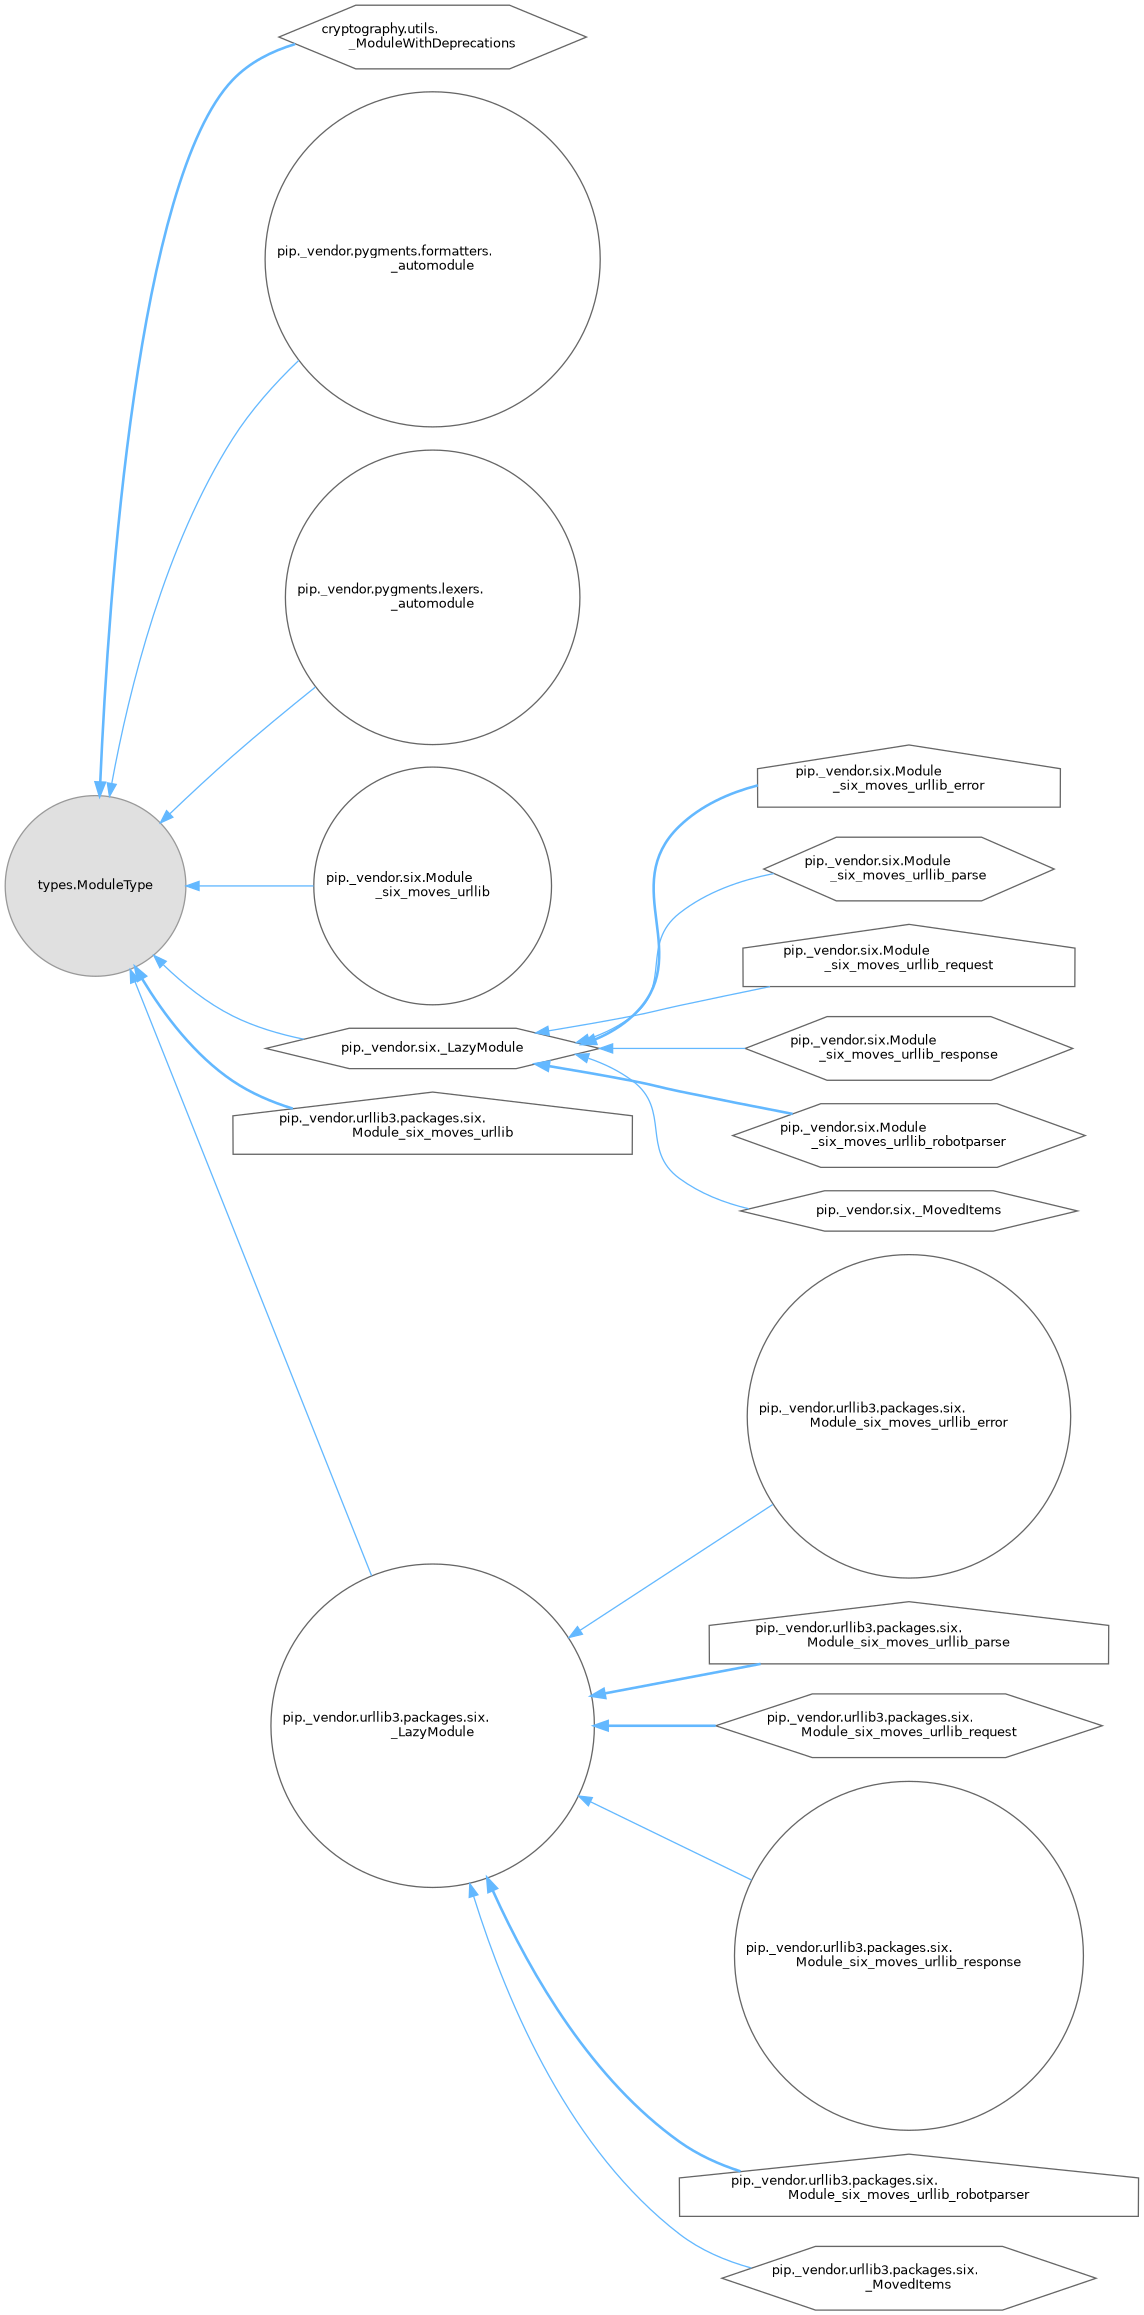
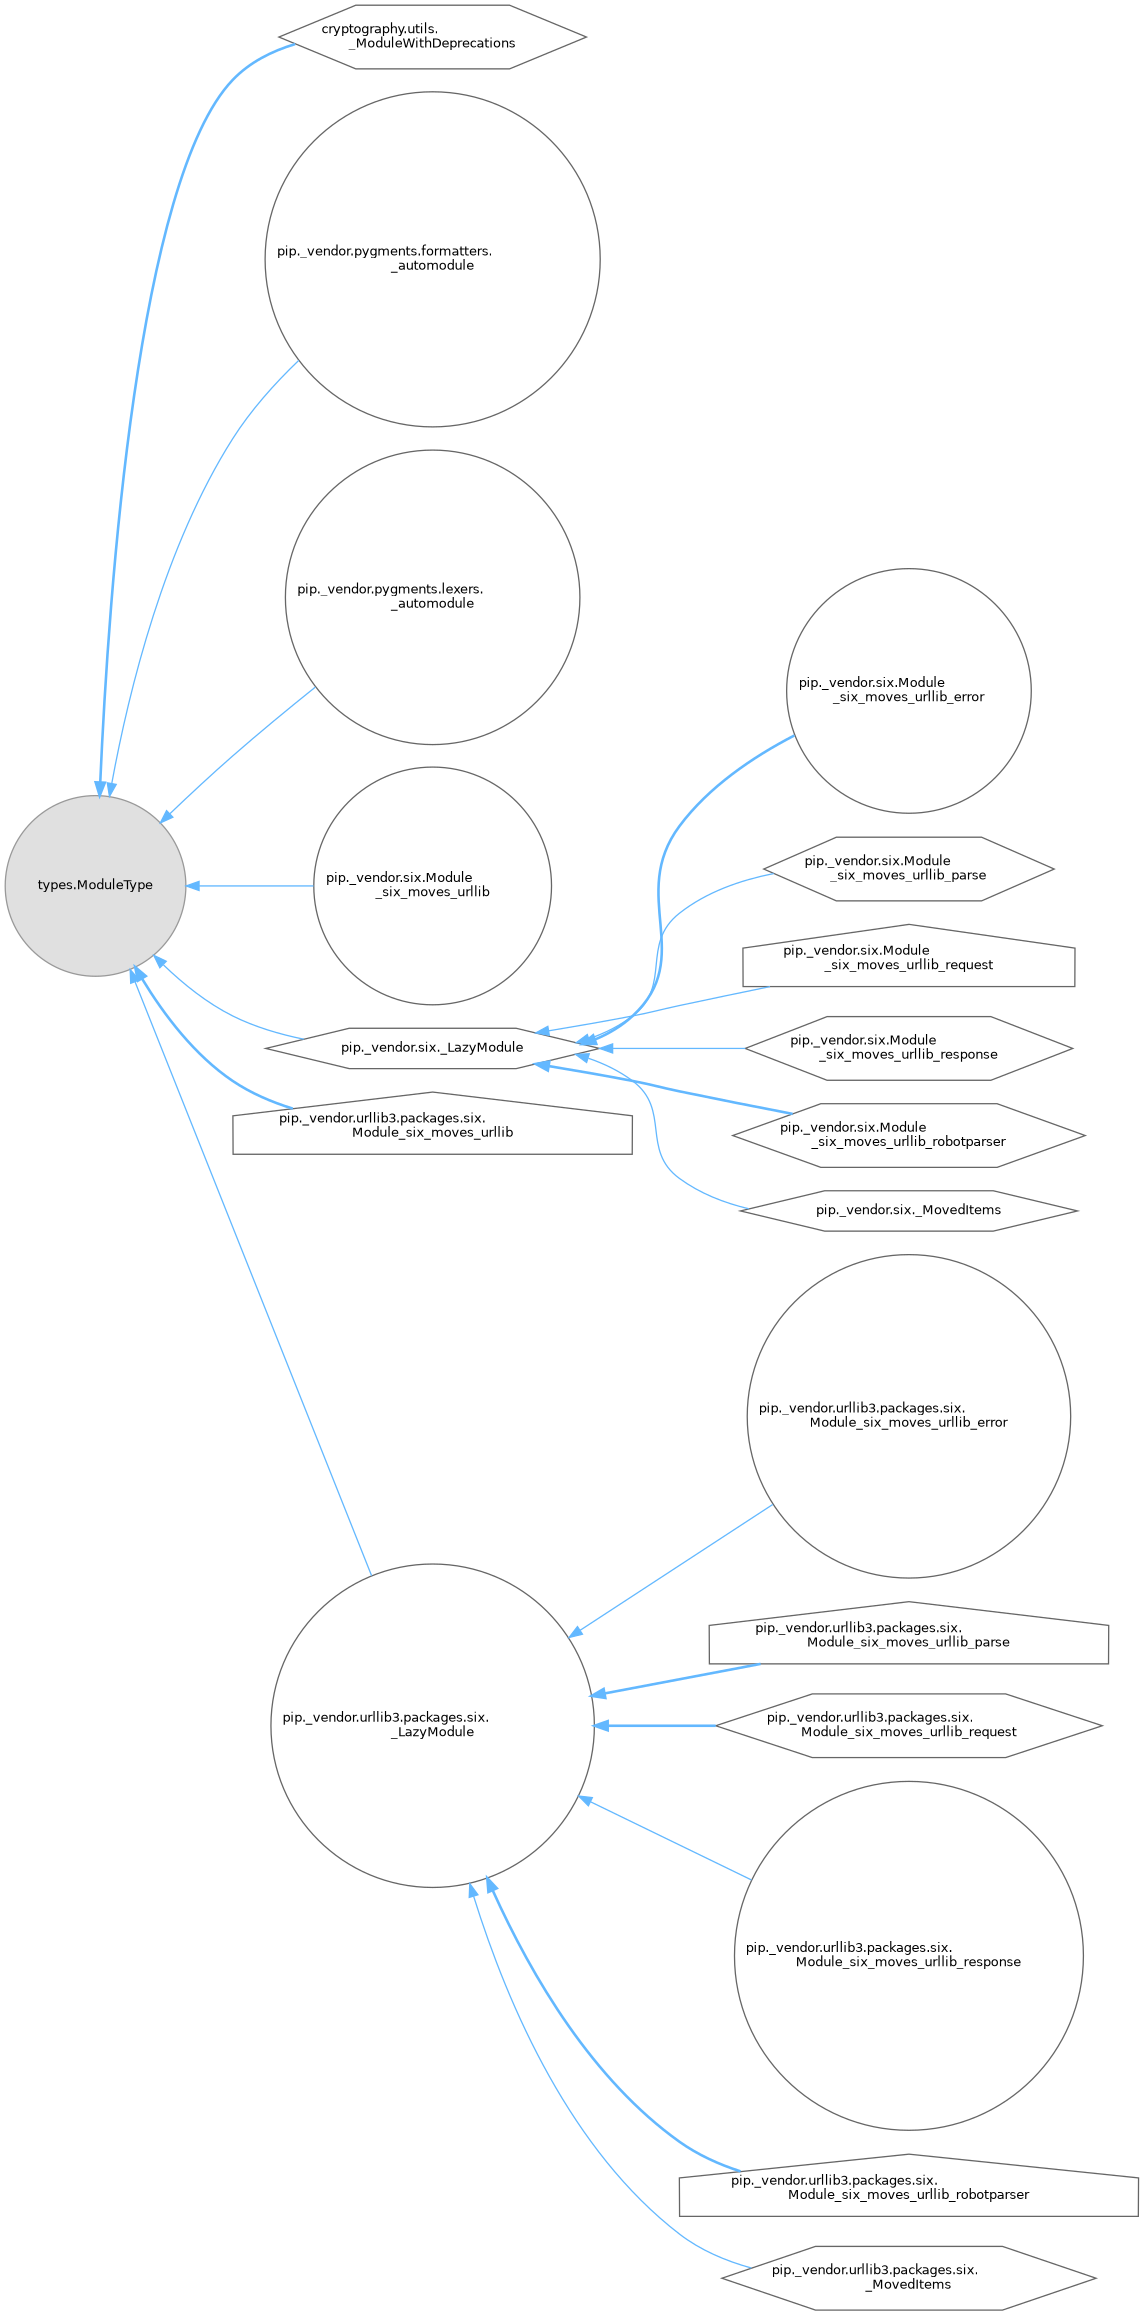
node "pip._vendor.six.Module _six_moves_urllib_error": shape house -> circle
